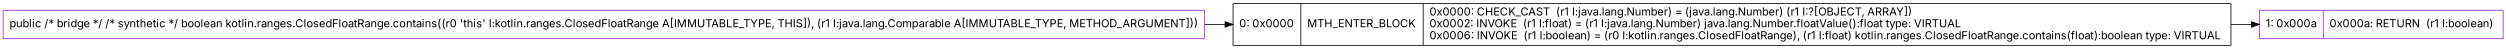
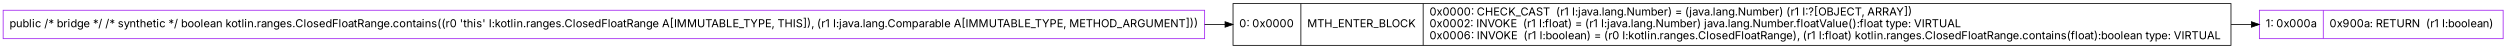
node "1: 0x000a": text "0x000a: RETURN  (r1 I:boolean)" -> "0x900a: RETURN  (r1 I:boolean)"
